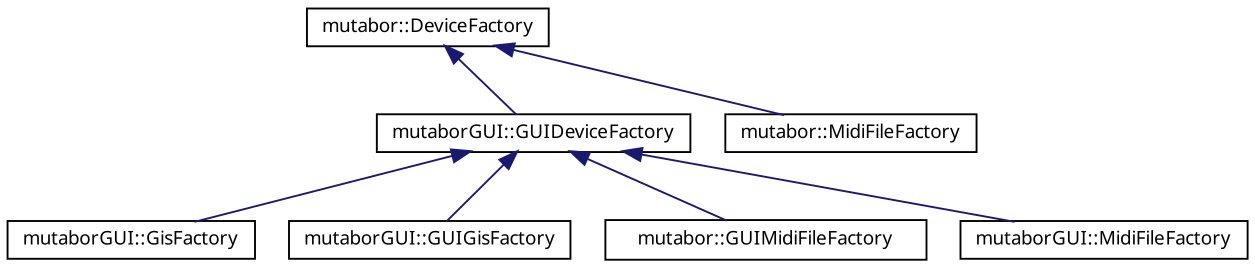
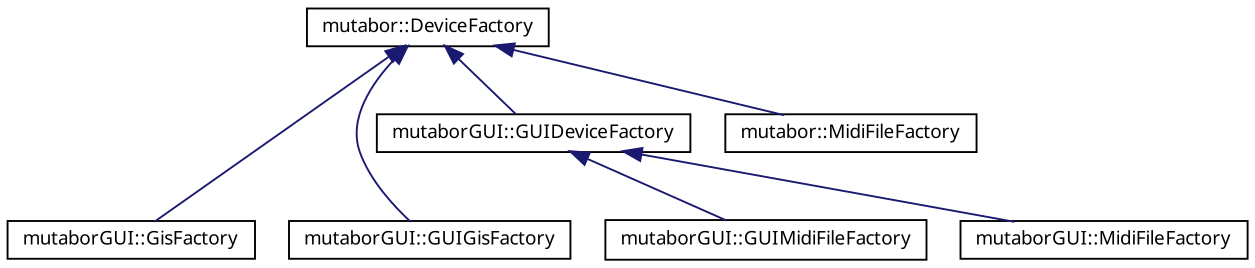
edge "mutaborGUI::GisFactory" -> "mutaborGUI::GUIDeviceFactory": now "mutaborGUI::GisFactory" -> "mutabor::DeviceFactory"
edge "mutaborGUI::GUIGisFactory" -> "mutaborGUI::GUIDeviceFactory": now "mutaborGUI::GUIGisFactory" -> "mutabor::DeviceFactory"
node "mutabor::GUIMidiFileFactory": label "mutabor::GUIMidiFileFactory" -> "mutaborGUI::GUIMidiFileFactory"
